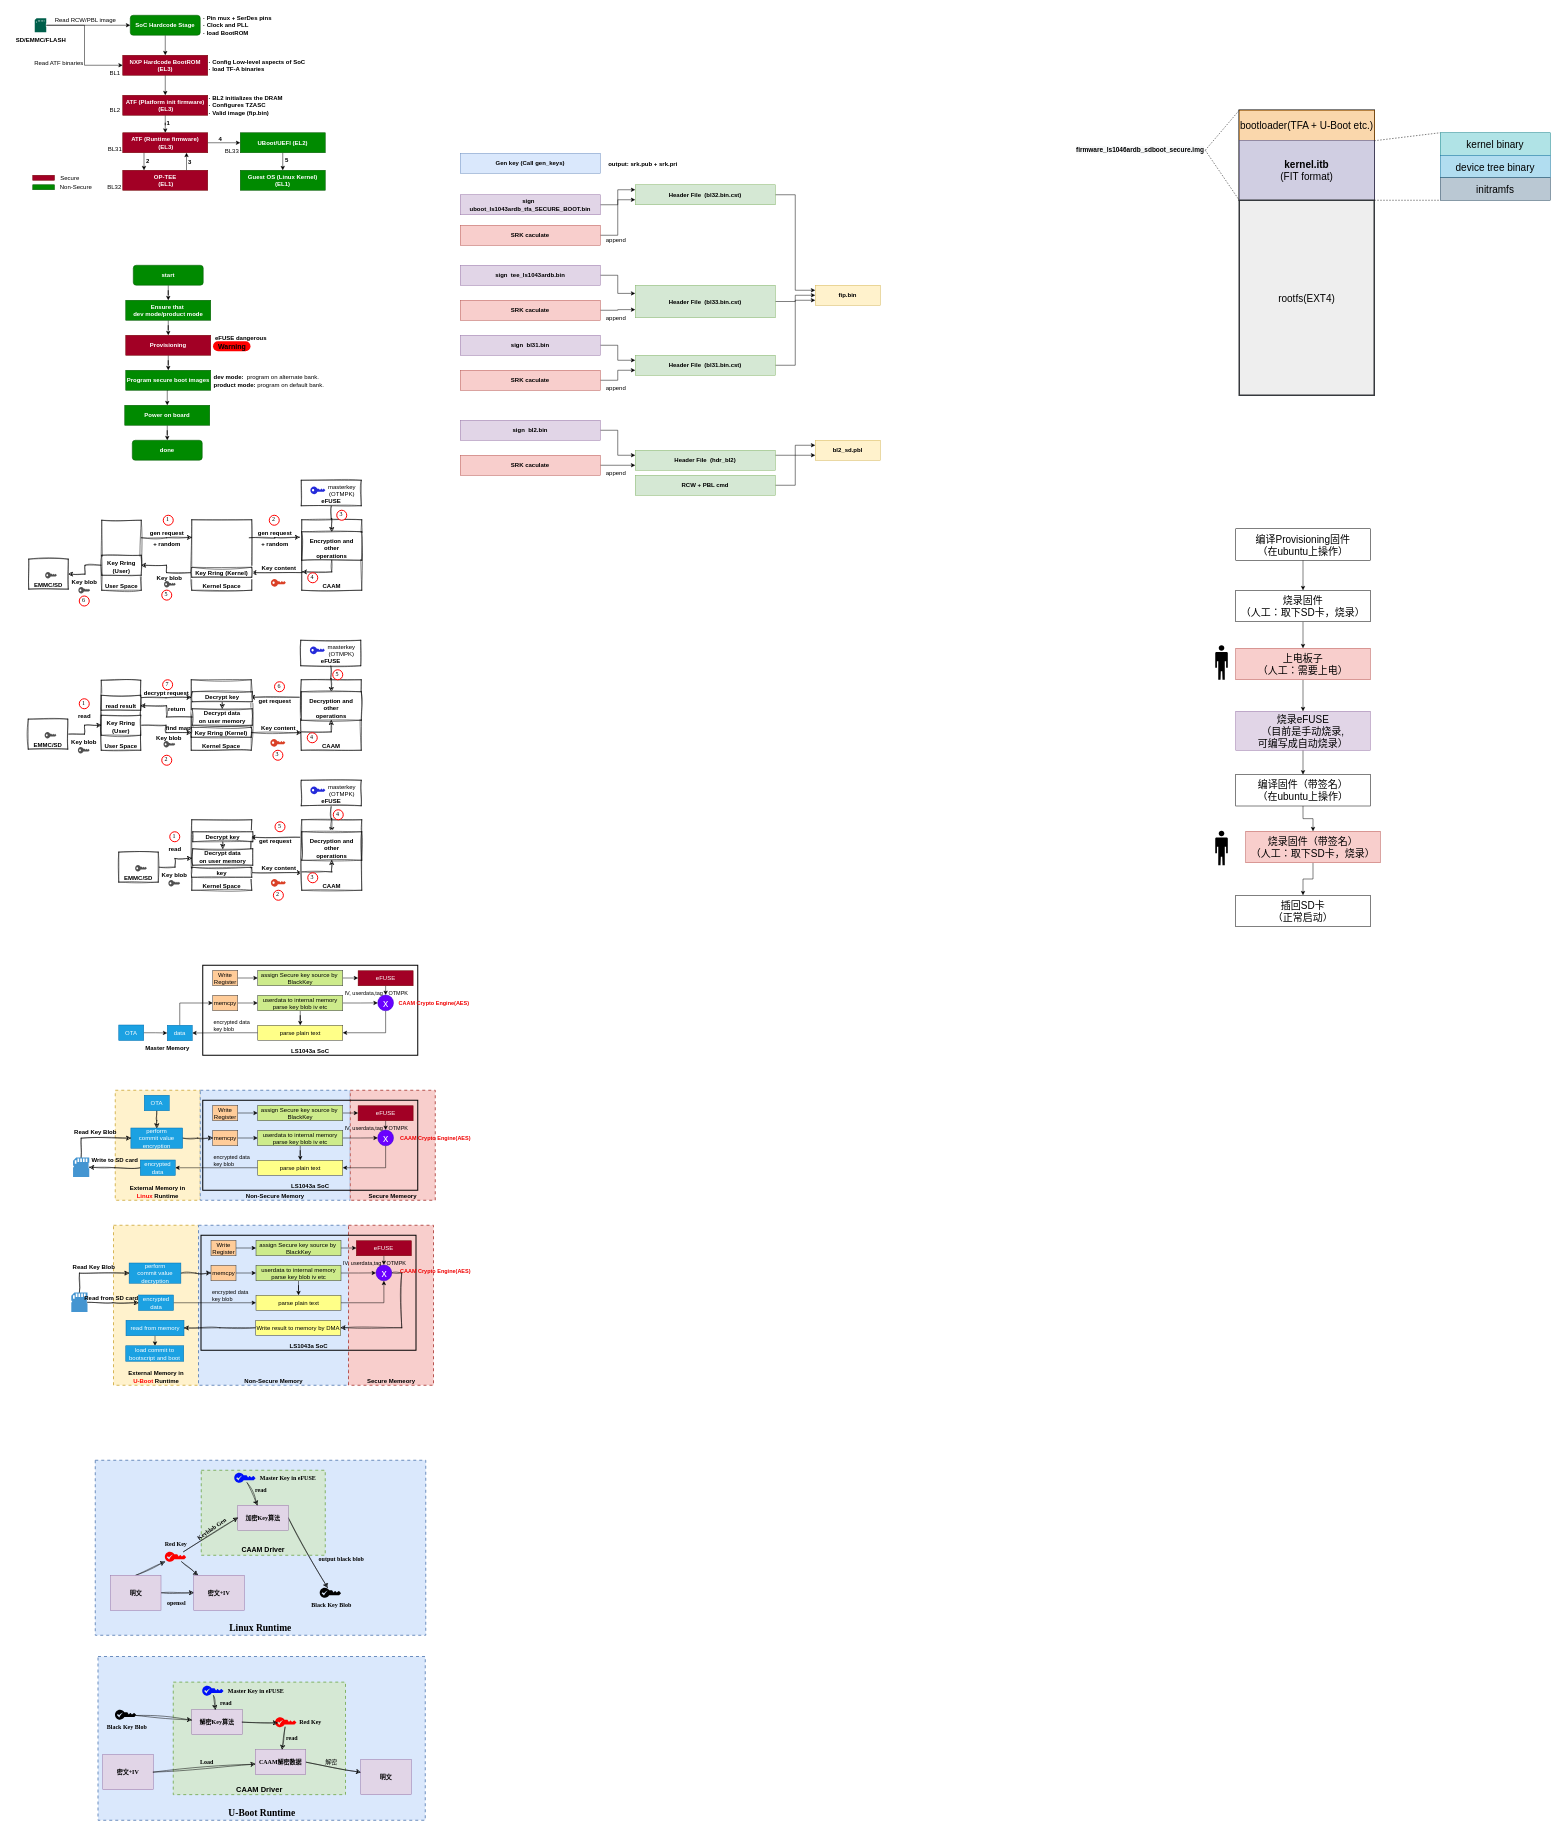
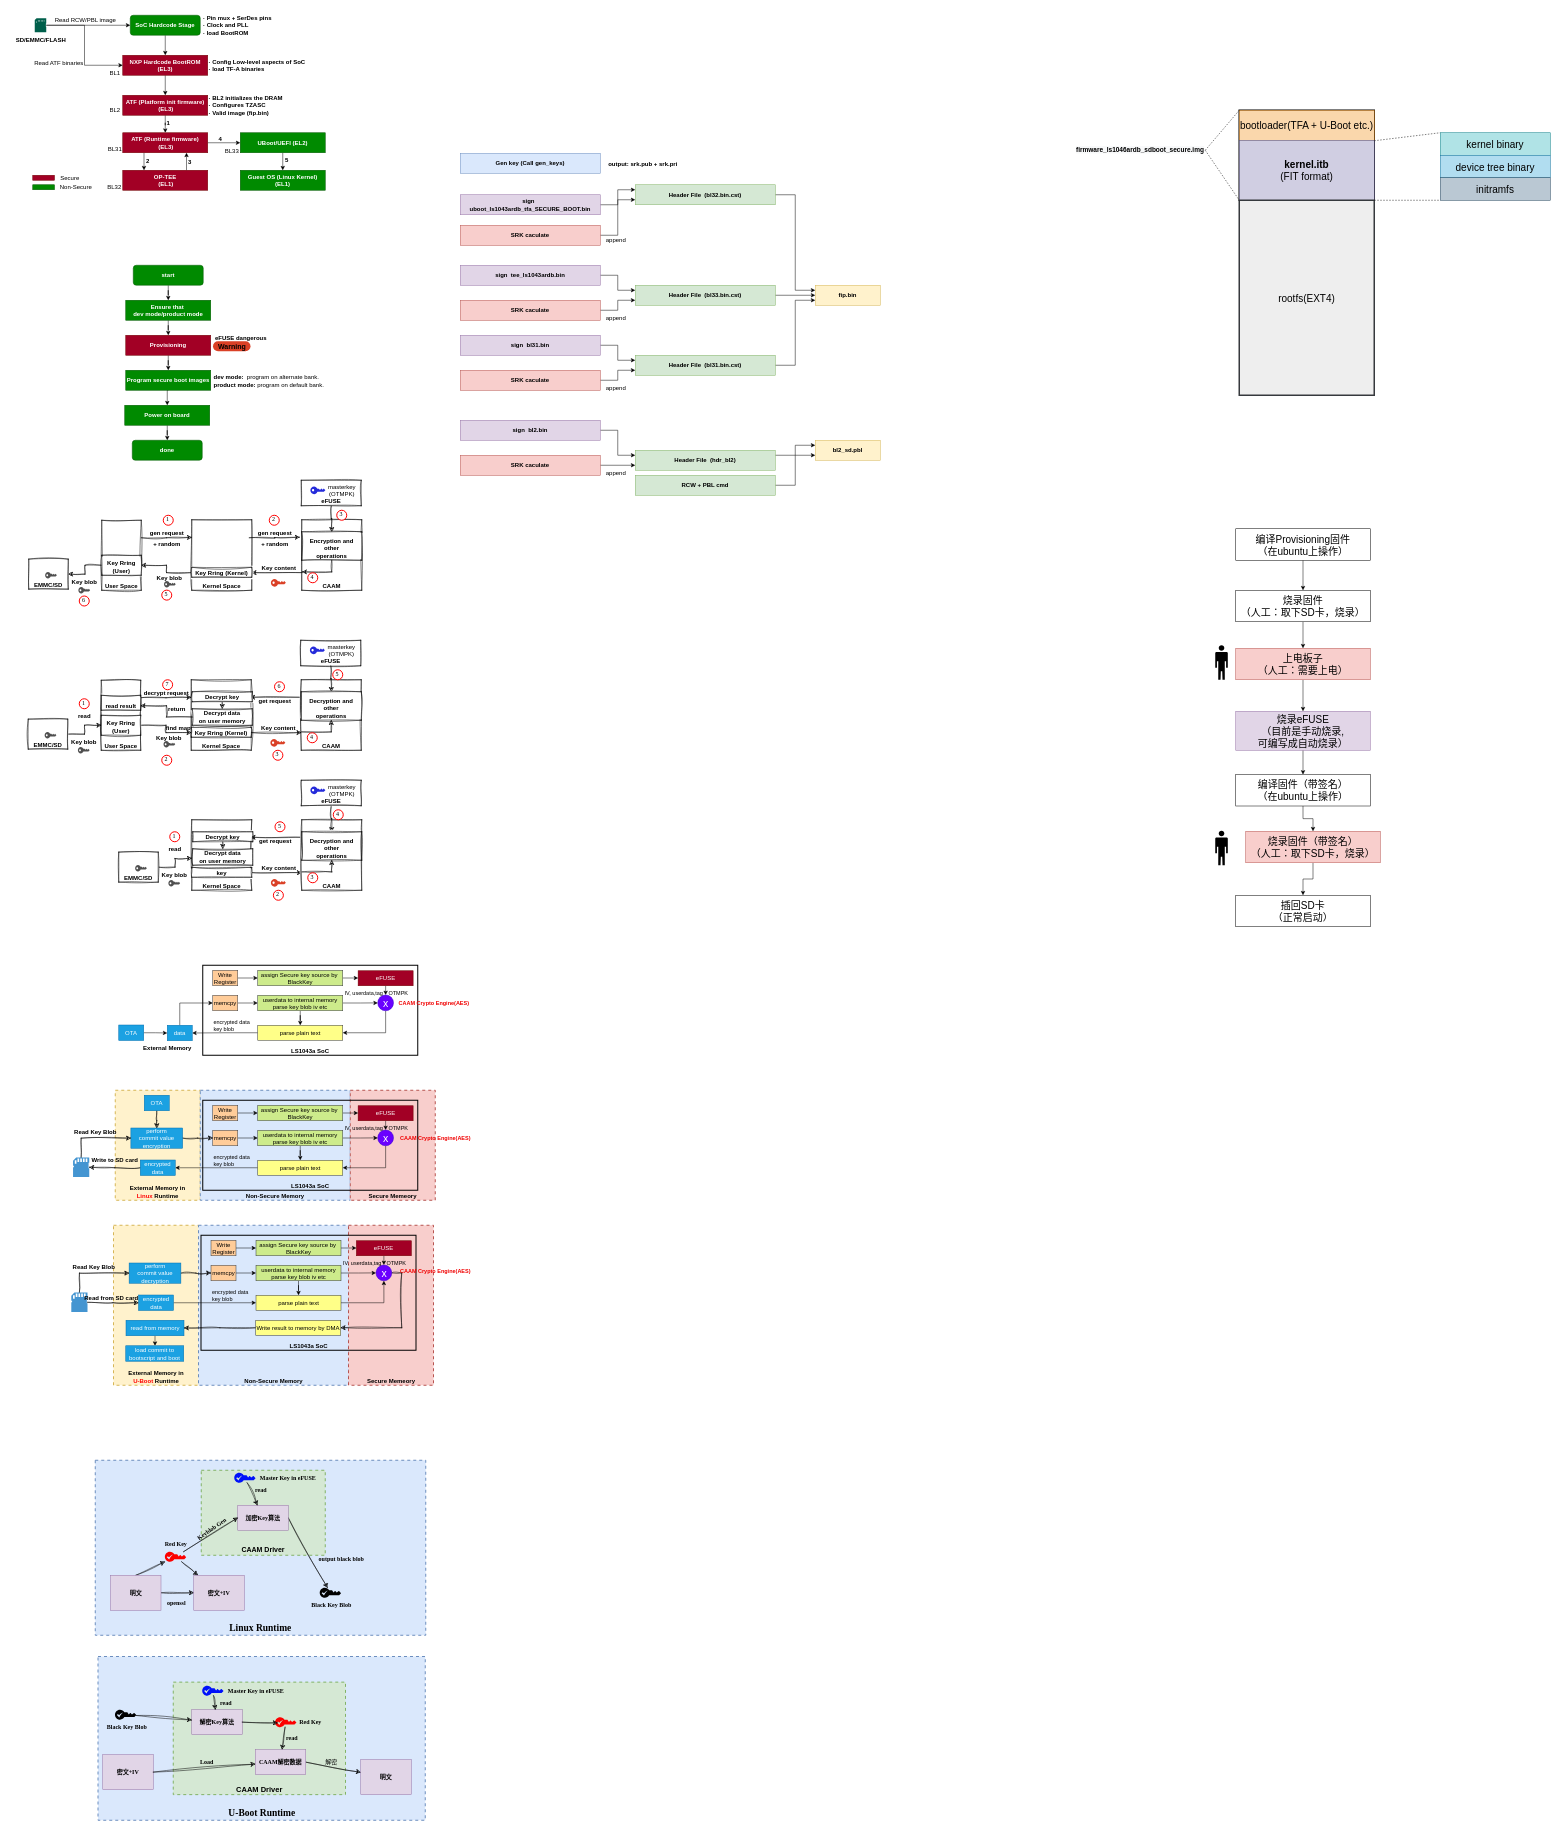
node "Header File (bl33.bin.cst)": size 140x33 -> 140x20
node "Warning": fillcolor #ff0000 -> #da4026
node "Master Memory": label "Master Memory" -> "External Memory"
